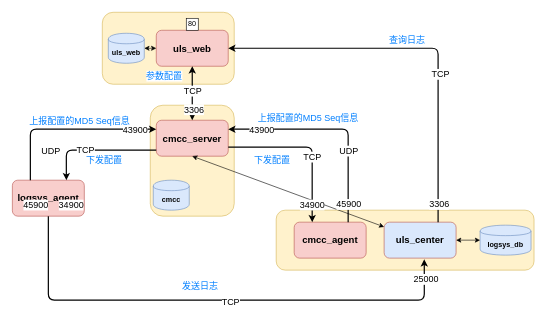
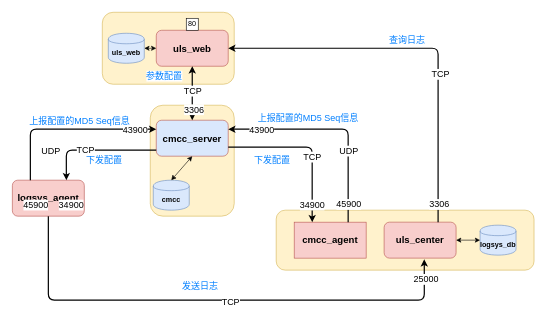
node "cmcc_server": fillcolor #f8cecc -> #dae8fc
edge "cmcc_server" -- "uls_center": now "cmcc_server" -- "cmcc"
node "cmcc_agent": shape rounded rectangle -> rectangle
node "uls_center": fillcolor #dae8fc -> #f8cecc
node "logsys_db": size 51x30 -> 36x30
